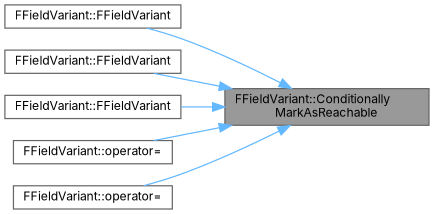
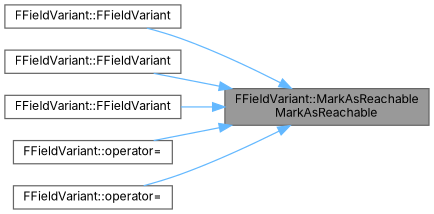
node "FFieldVariant::Conditionally MarkAsReachable": label "FFieldVariant::Conditionally MarkAsReachable" -> "FFieldVariant::MarkAsReachable MarkAsReachable"
